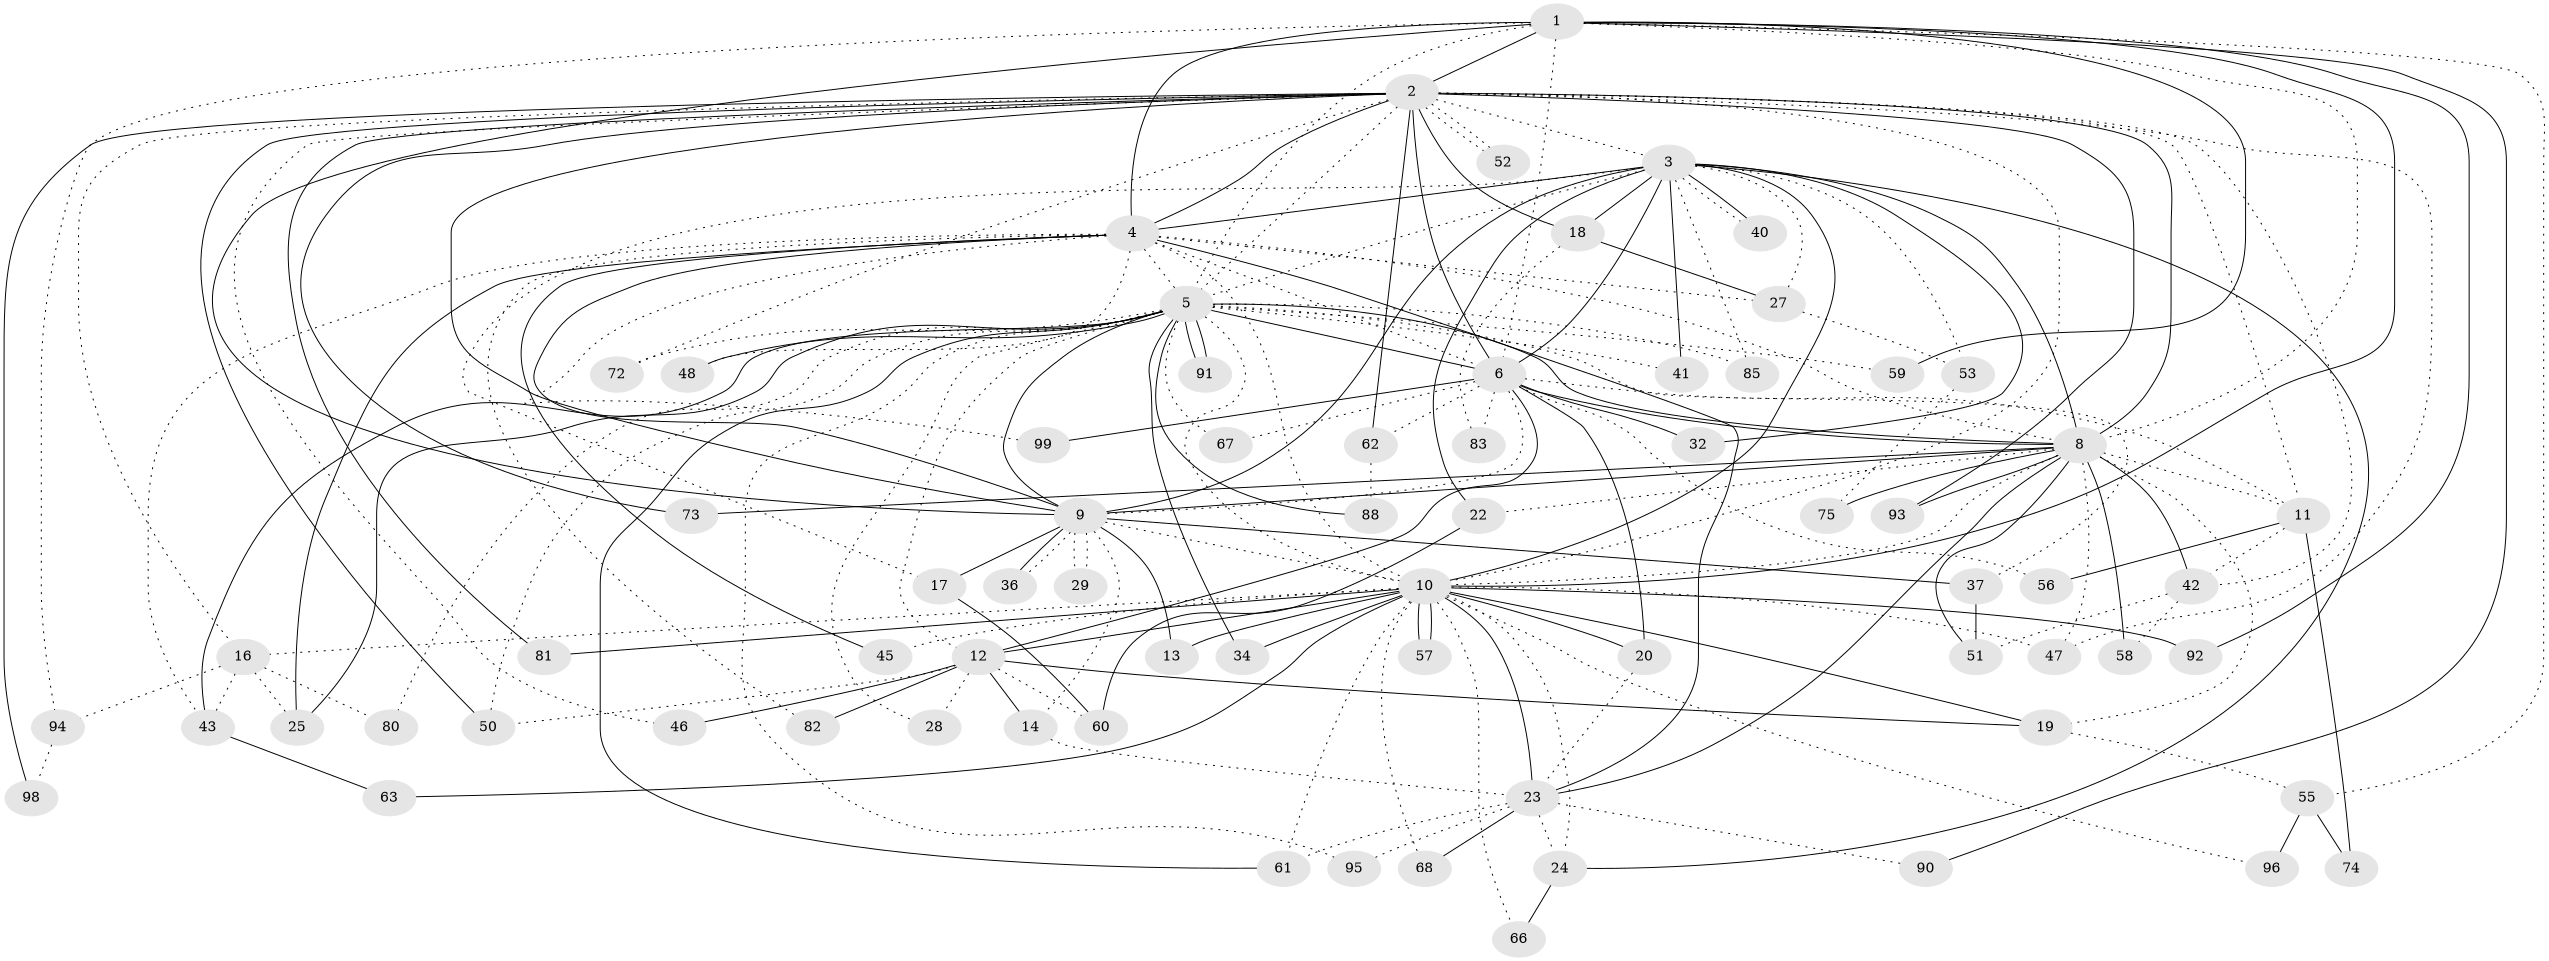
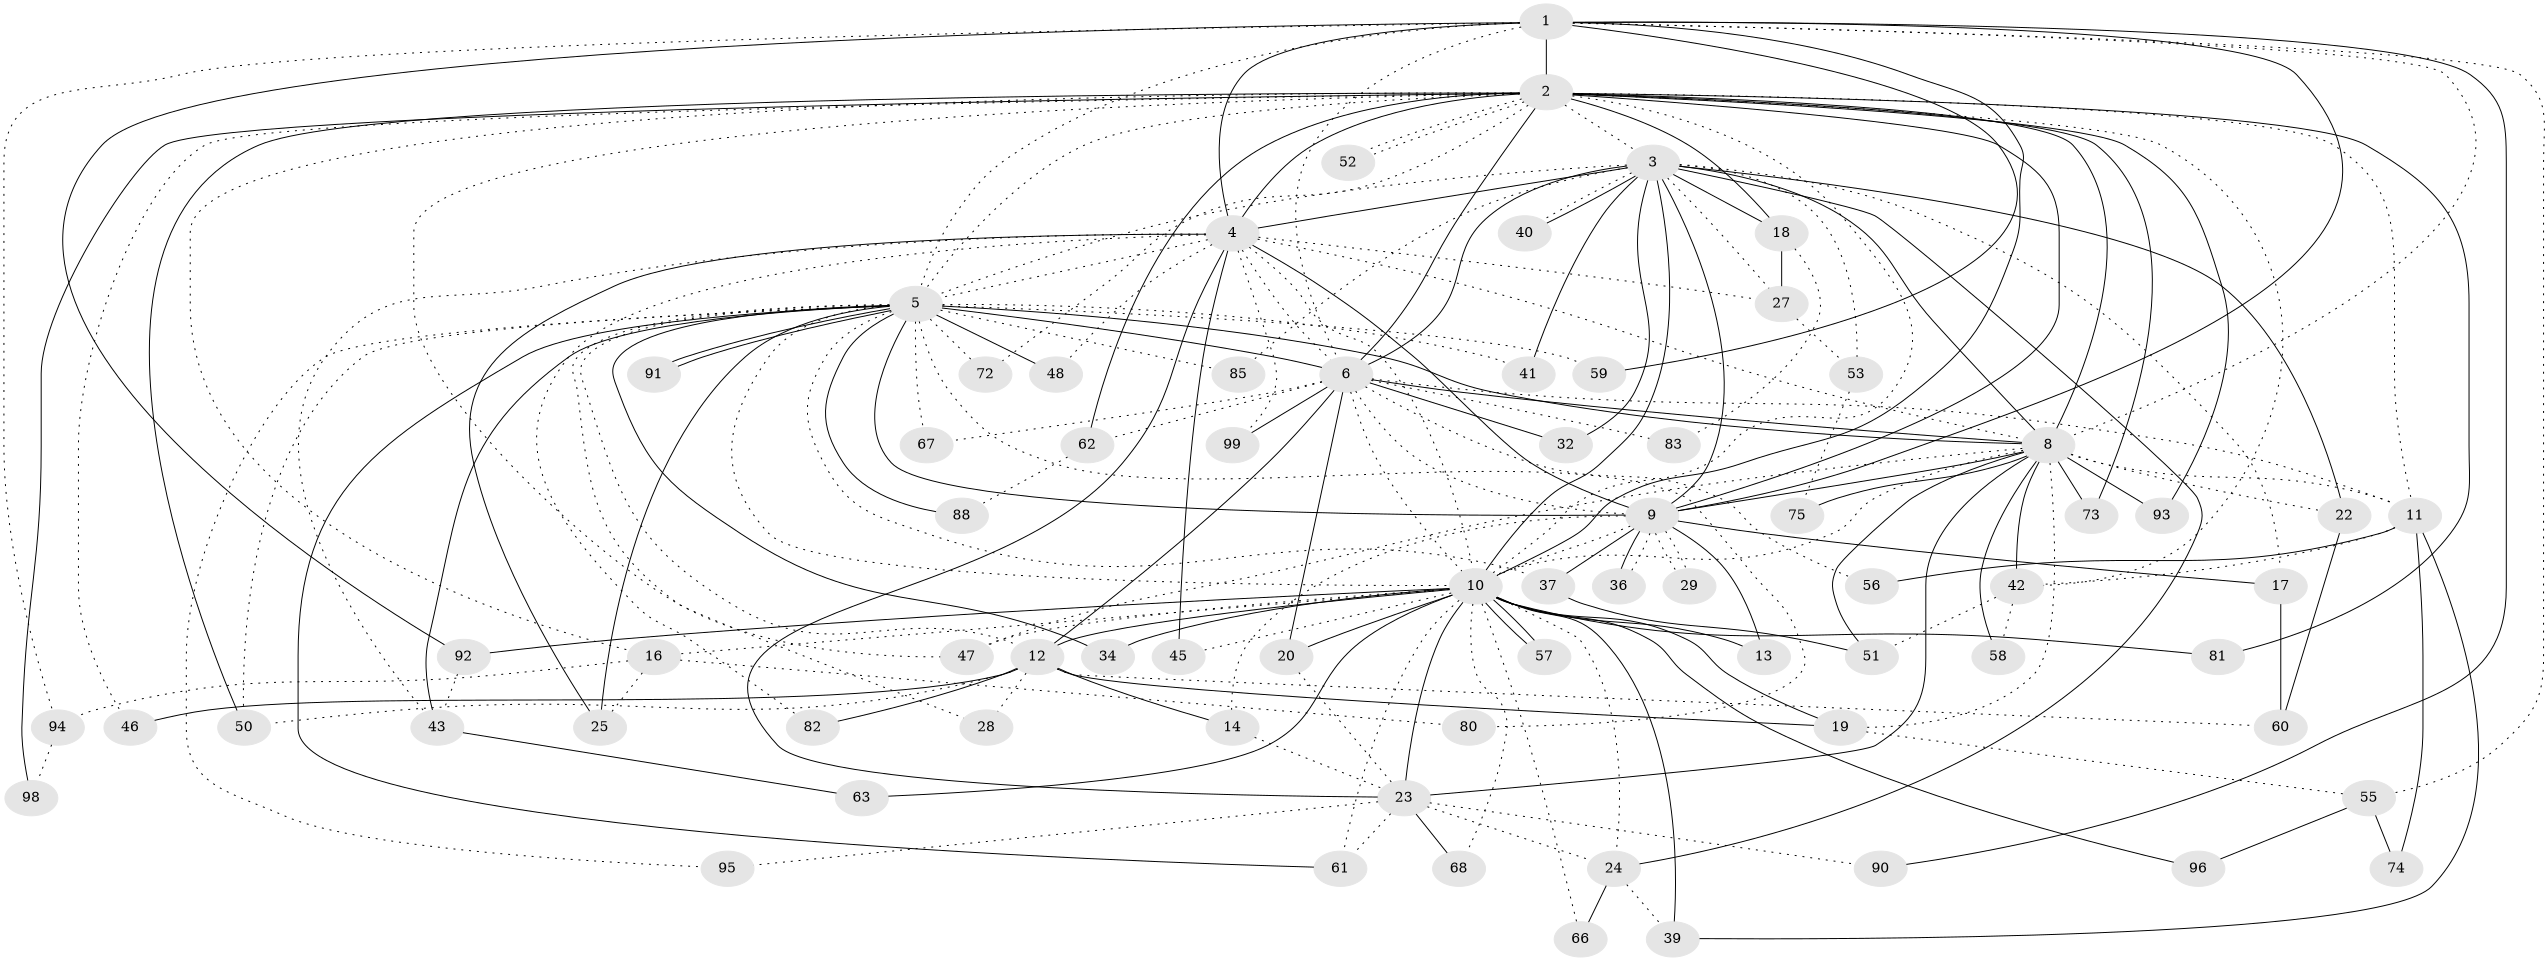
edge "6" -- "10": added
edge "16" -- "43": now "92" -- "43"
edge "10" -- "96": style dotted -> solid
node "39": added
